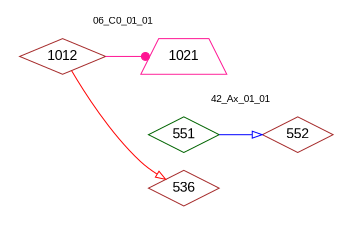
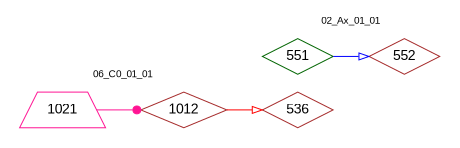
edge "1012" -> "1021": reversed
cluster "42_Ax_01_01": label "42_Ax_01_01" -> "02_Ax_01_01"
